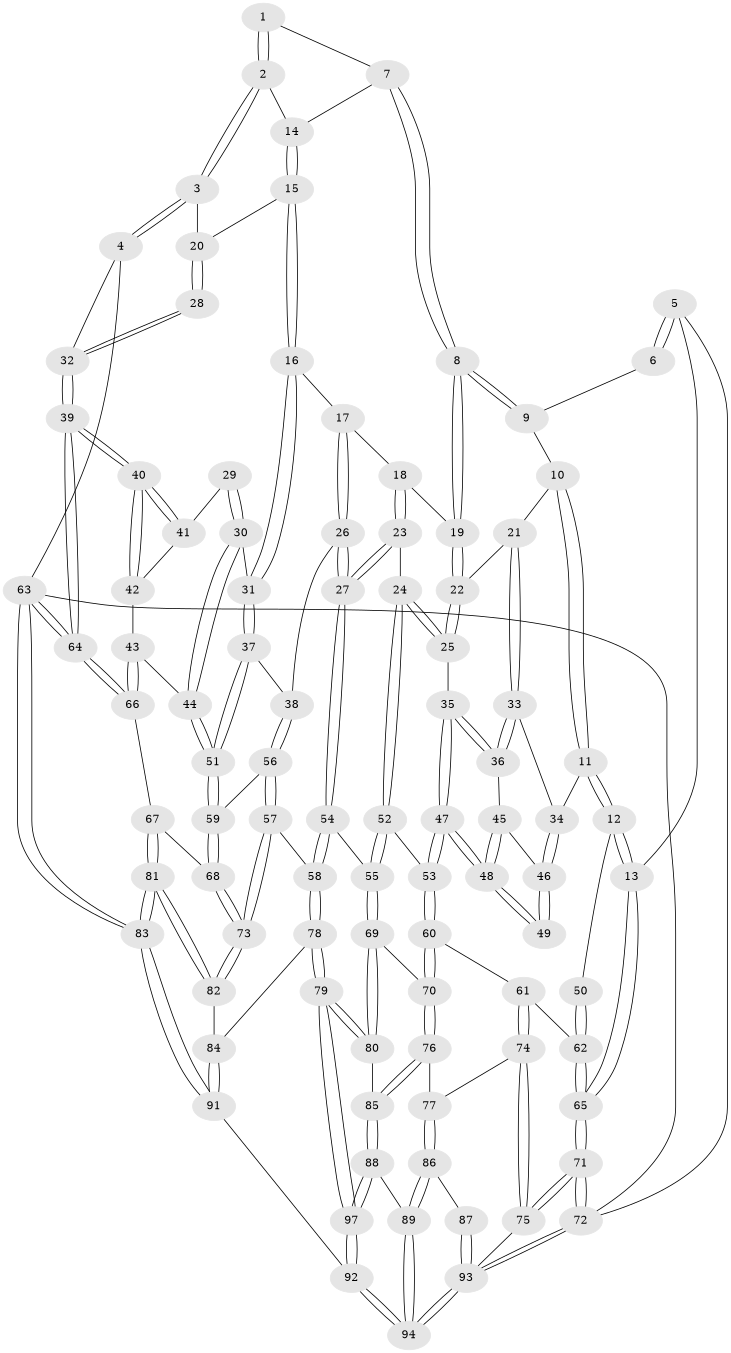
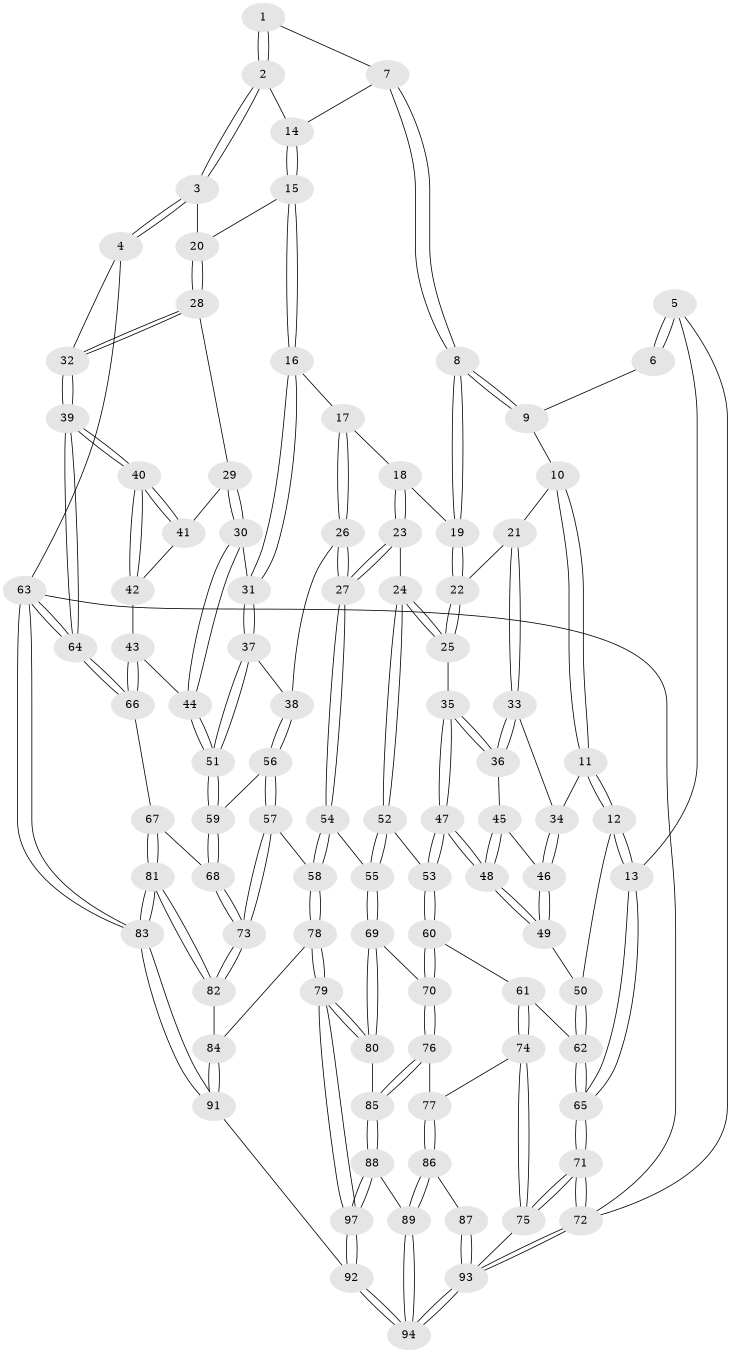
edge "28" -- "29": added
edge "49" -- "50": added
